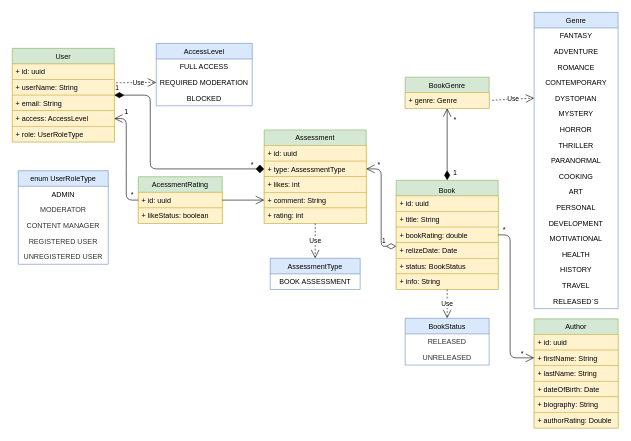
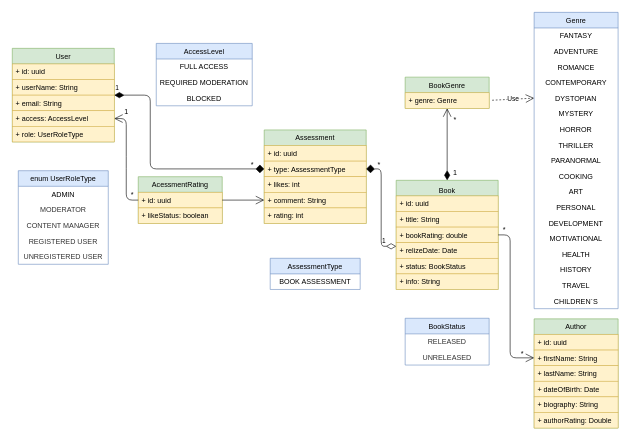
edge "+ userName: String" -> "REQUIRED MODERATION": removed, label "Use"
edge "+ type: AssessmentType" -- "+ relizeDate: Date": arrowhead open -> diamond
edge "Assessment" -> "AssessmentType": removed, label "Use"
node "RELEASED`S": label "RELEASED`S" -> "CHILDREN`S"
edge "Book" -> "BookStatus": removed, label "Use"
